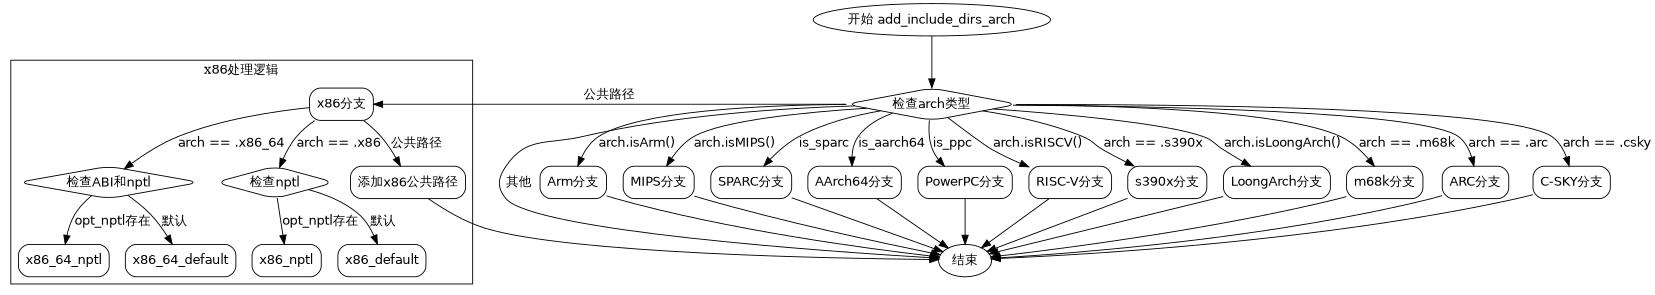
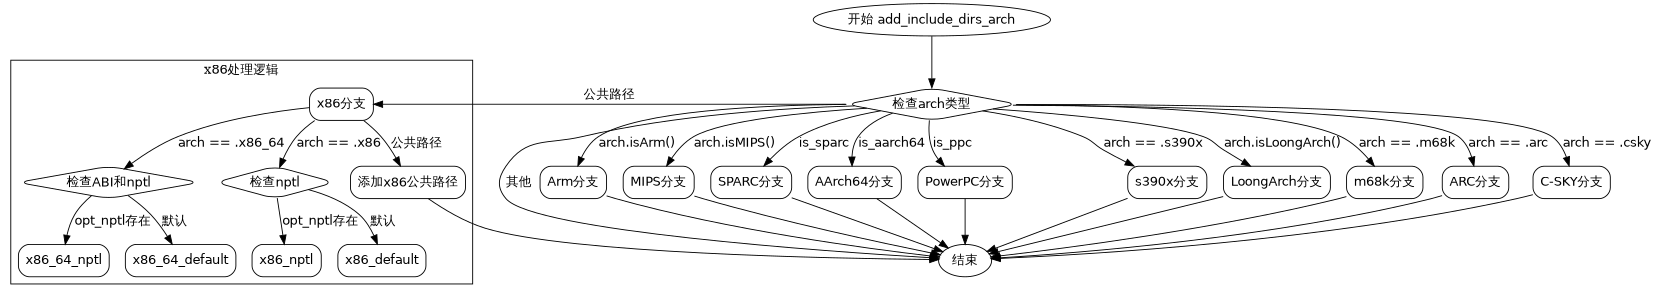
node "RISC-V分支": removed
